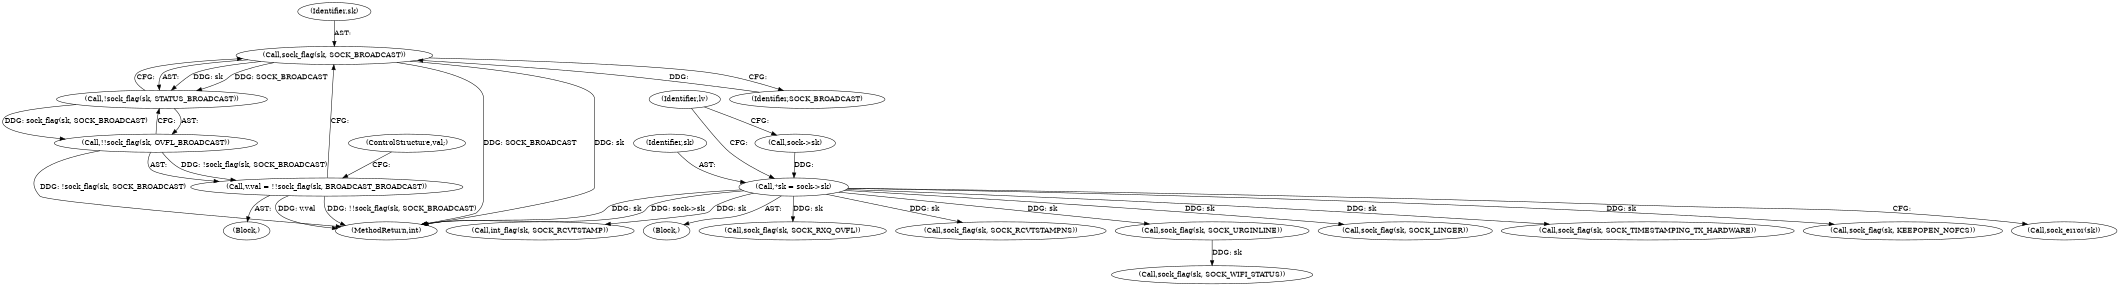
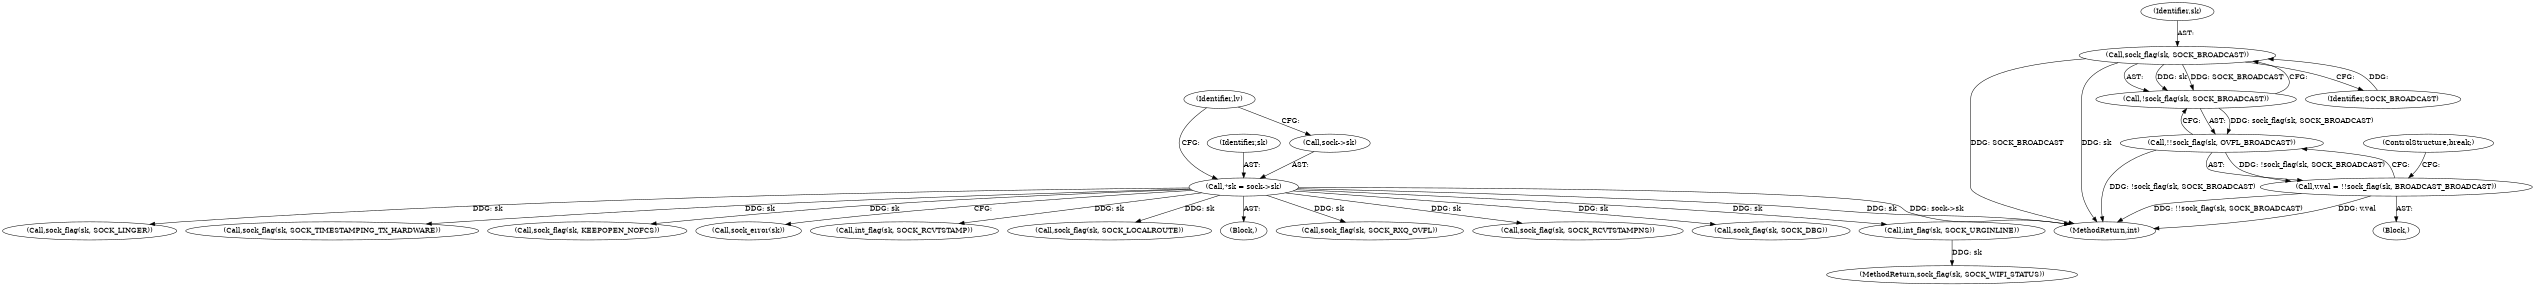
node "(Call,!sock_flag(sk, STATUS_BROADCAST))": label "(Call,!sock_flag(sk, STATUS_BROADCAST))" -> "(Call,!sock_flag(sk, SOCK_BROADCAST))"
edge "(Call,v.val = !!sock_flag(sk, BROADCAST_BROADCAST))" -> "(Call,sock_flag(sk, SOCK_BROADCAST))": now "(Call,v.val = !!sock_flag(sk, BROADCAST_BROADCAST))" -> "(Call,!!sock_flag(sk, OVFL_BROADCAST))"
node "(ControlStructure,val;)": label "(ControlStructure,val;)" -> "(ControlStructure,break;)"
edge "(Call,sock->sk)" -> "(Call,*sk = sock->sk)": label "DDG: " -> "AST: "
node "(Call,sock_flag(sk, SOCK_LOCALROUTE))": added
node "(Call,sock_flag(sk, SOCK_URGINLINE))": label "(Call,sock_flag(sk, SOCK_URGINLINE))" -> "(Call,int_flag(sk, SOCK_URGINLINE))"
node "(Call,sock_flag(sk, SOCK_DBG))": added
node "(Call,sock_flag(sk, SOCK_WIFI_STATUS))": label "(Call,sock_flag(sk, SOCK_WIFI_STATUS))" -> "(MethodReturn,sock_flag(sk, SOCK_WIFI_STATUS))"
